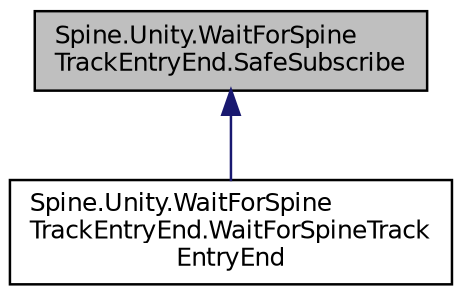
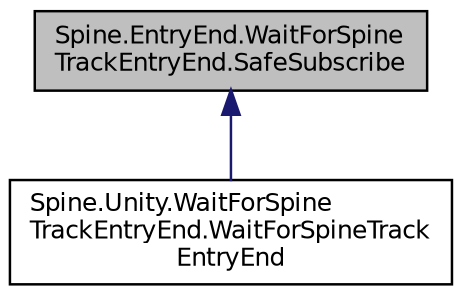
node "Spine.Unity.WaitForSpine TrackEntryEnd.SafeSubscribe": label "Spine.Unity.WaitForSpine TrackEntryEnd.SafeSubscribe" -> "Spine.EntryEnd.WaitForSpine TrackEntryEnd.SafeSubscribe"
